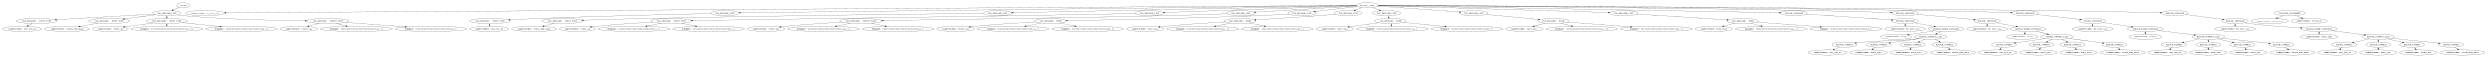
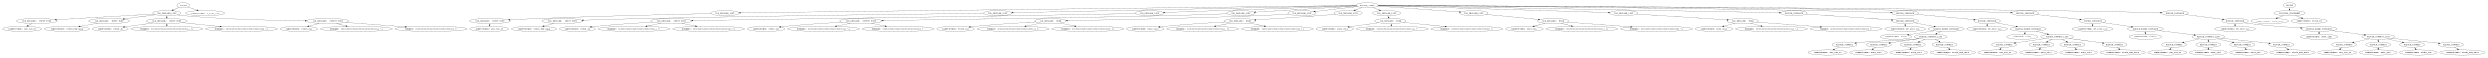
node "ASSIGN": added
edge "MODULE_ITEMS" -> "IDENTIFIERS: v_fltr_316": now "MODULE" -> "IDENTIFIERS: v_fltr_316"
node "IDENTIFIERS: fifo1": label "IDENTIFIERS: fifo1" -> "INSTANCE: fifo1"
